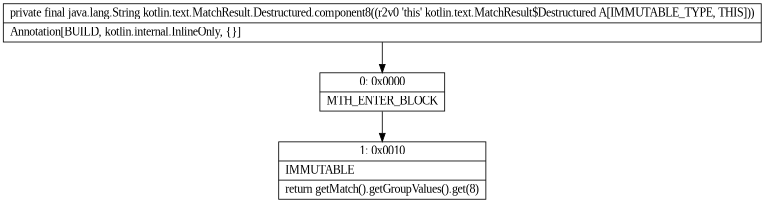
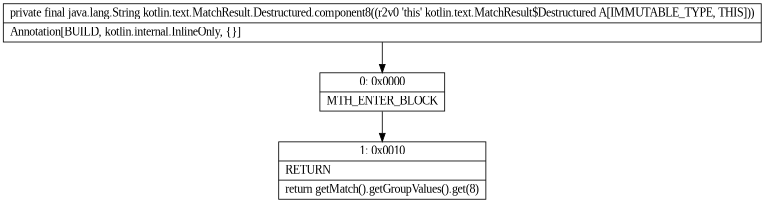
node "1: 0x0010": text "IMMUTABLE" -> "RETURN"
